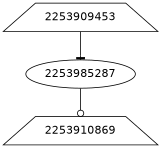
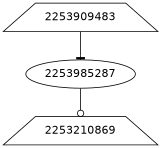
node "2253909453": label "2253909453" -> "2253909483"
node "2253910869": label "2253910869" -> "2253210869"
